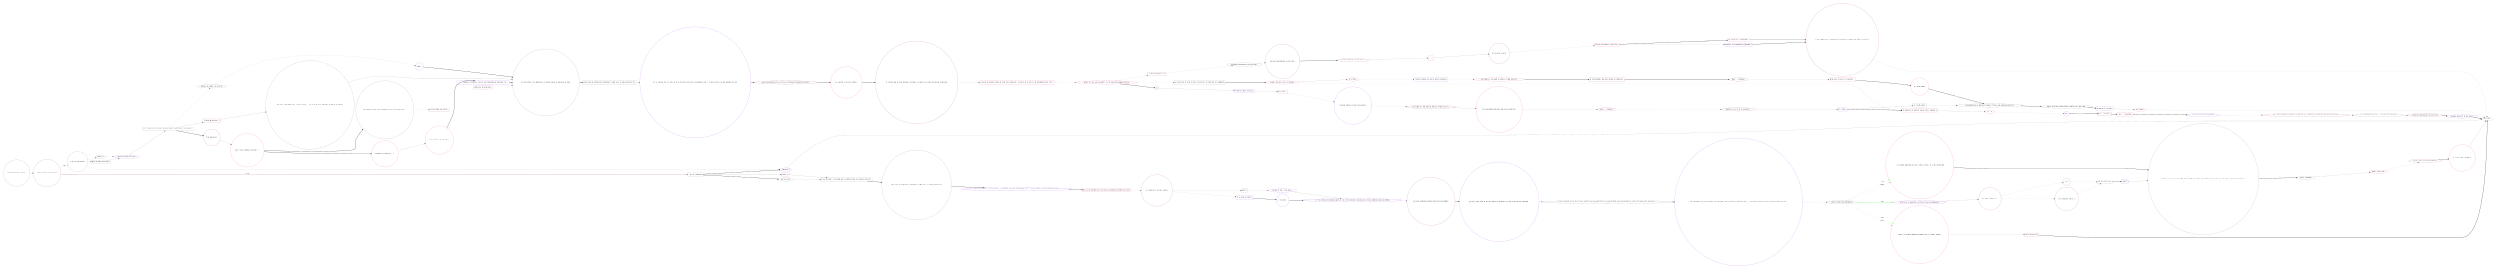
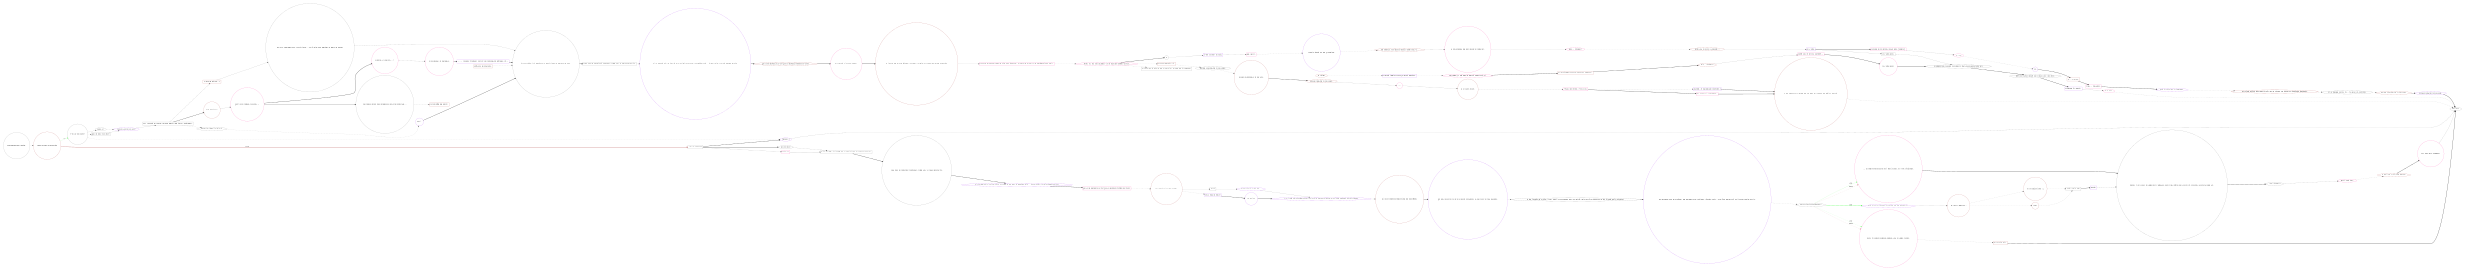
node "Ouais. Peut-être que tu devrais.": removed
